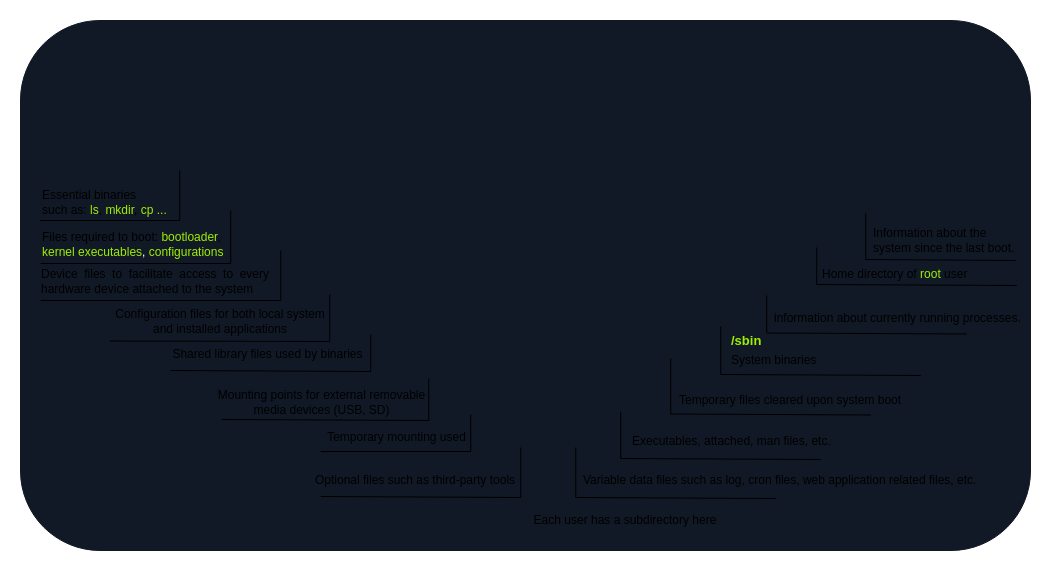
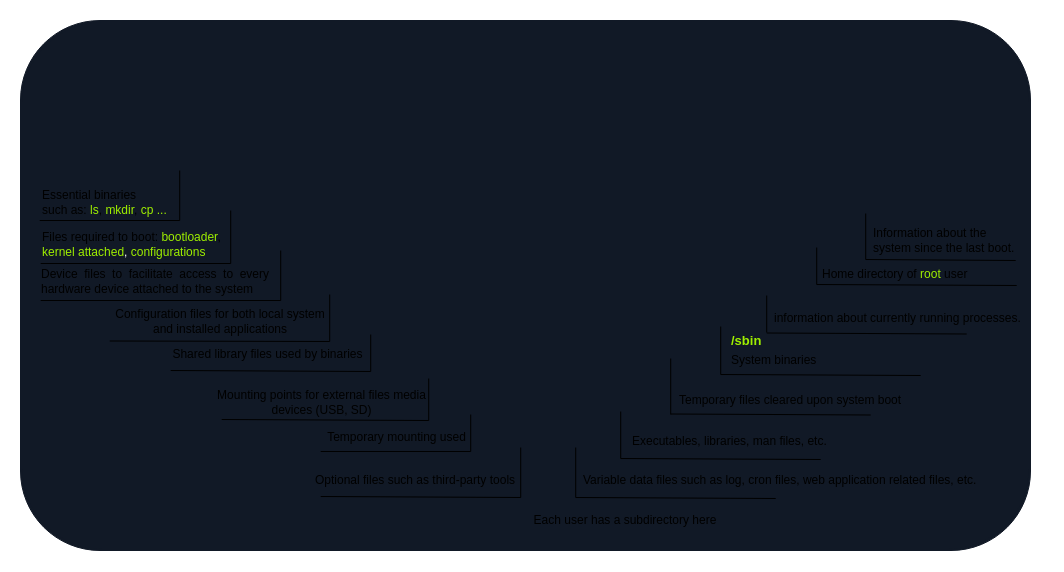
node "Files required to boot: bootloader, kernel executables, configurations": label "Files required to boot: bootloader, kernel executables, configurations" -> "Files required to boot: bootloader, kernel attached, configurations"
node "Mounting points for external removable media devices (USB, SD)": label "Mounting points for external removable media devices (USB, SD)" -> "Mounting points for external files media devices (USB, SD)"
node "Executables, attached, man files, etc.": label "Executables, attached, man files, etc." -> "Executables, libraries, man files, etc."
